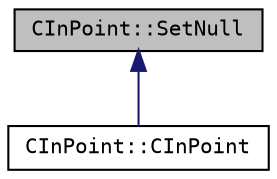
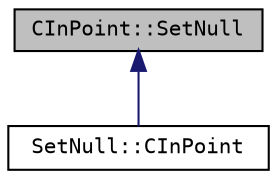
node "CInPoint::CInPoint": label "CInPoint::CInPoint" -> "SetNull::CInPoint"
